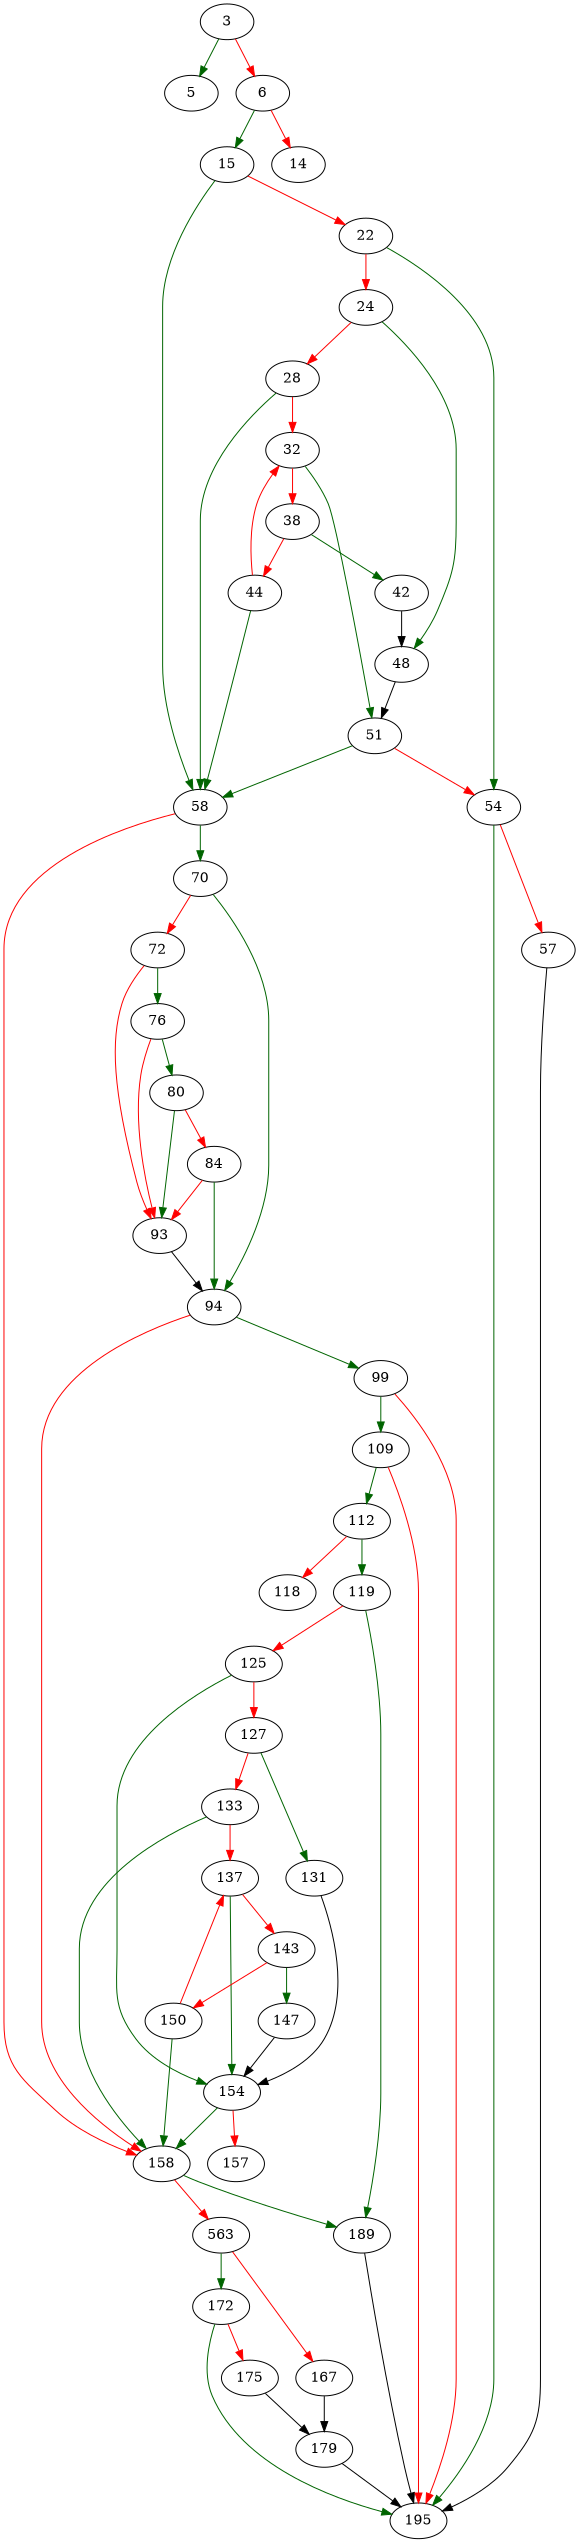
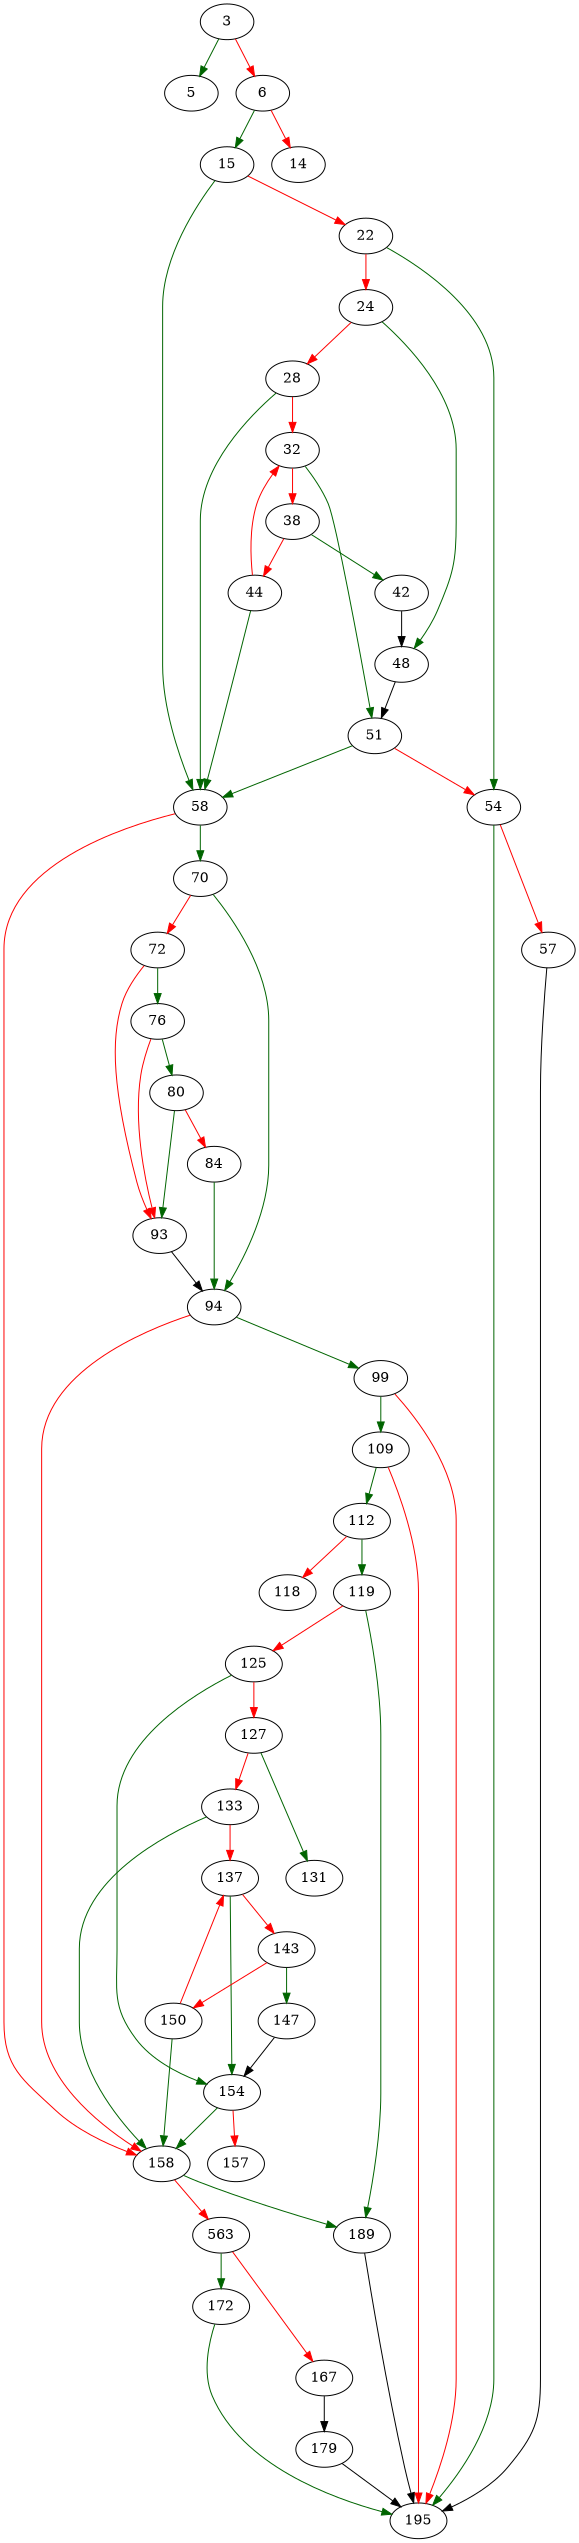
edge "84" -> "93": removed
edge "131" -> "154": removed
node "175": removed
